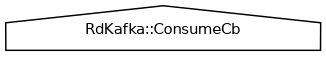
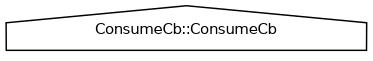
node "RdKafka::ConsumeCb": label "RdKafka::ConsumeCb" -> "ConsumeCb::ConsumeCb"
